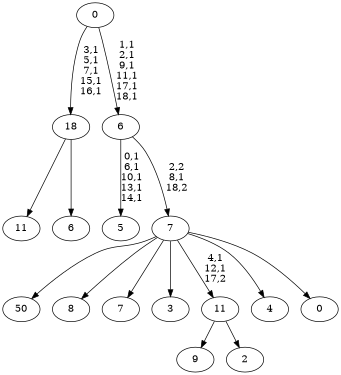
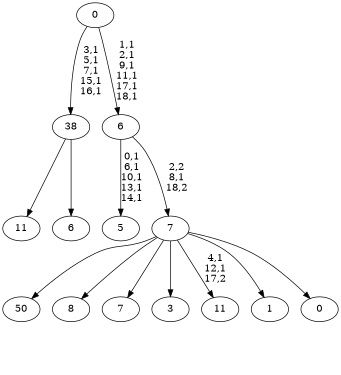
node "18": label "18" -> "38"
node "4": label "4" -> "1"
node "9": removed
node "2": removed
